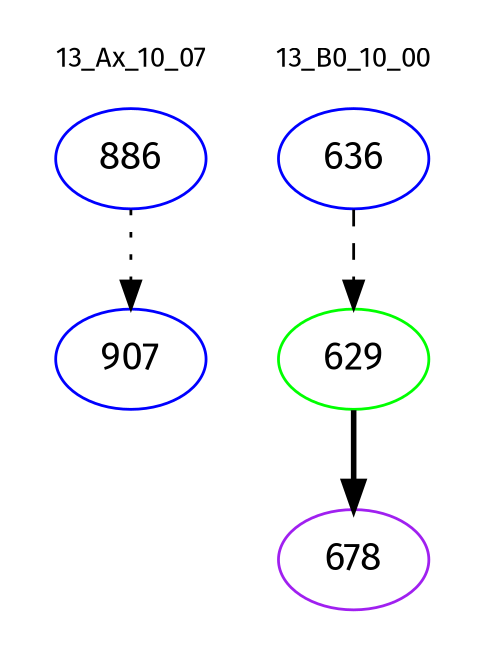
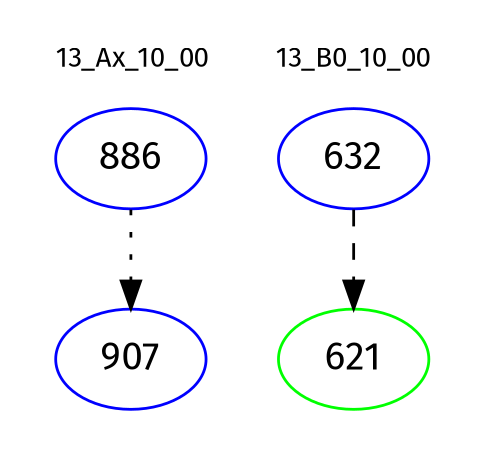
cluster "13_Ax_10_07": label "13_Ax_10_07" -> "13_Ax_10_00"
node "636": label "636" -> "632"
node "629": label "629" -> "621"
node "678": removed
